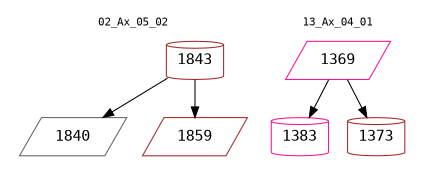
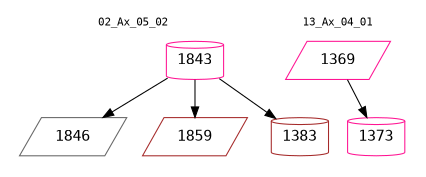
node "1843": color brown -> deeppink
edge "1369" -> "1383": now "1843" -> "1383"
node "1840": label "1840" -> "1846"
node "1383": color deeppink -> brown
node "1373": color brown -> deeppink
